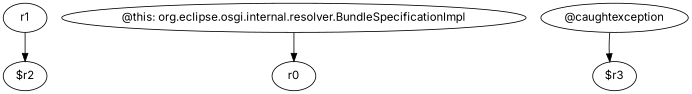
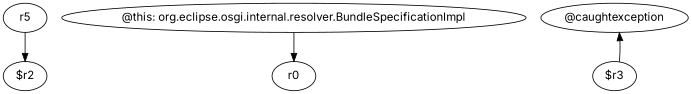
node "r1": label "r1" -> "r5"
edge "@caughtexception" -> "$r3": reversed
